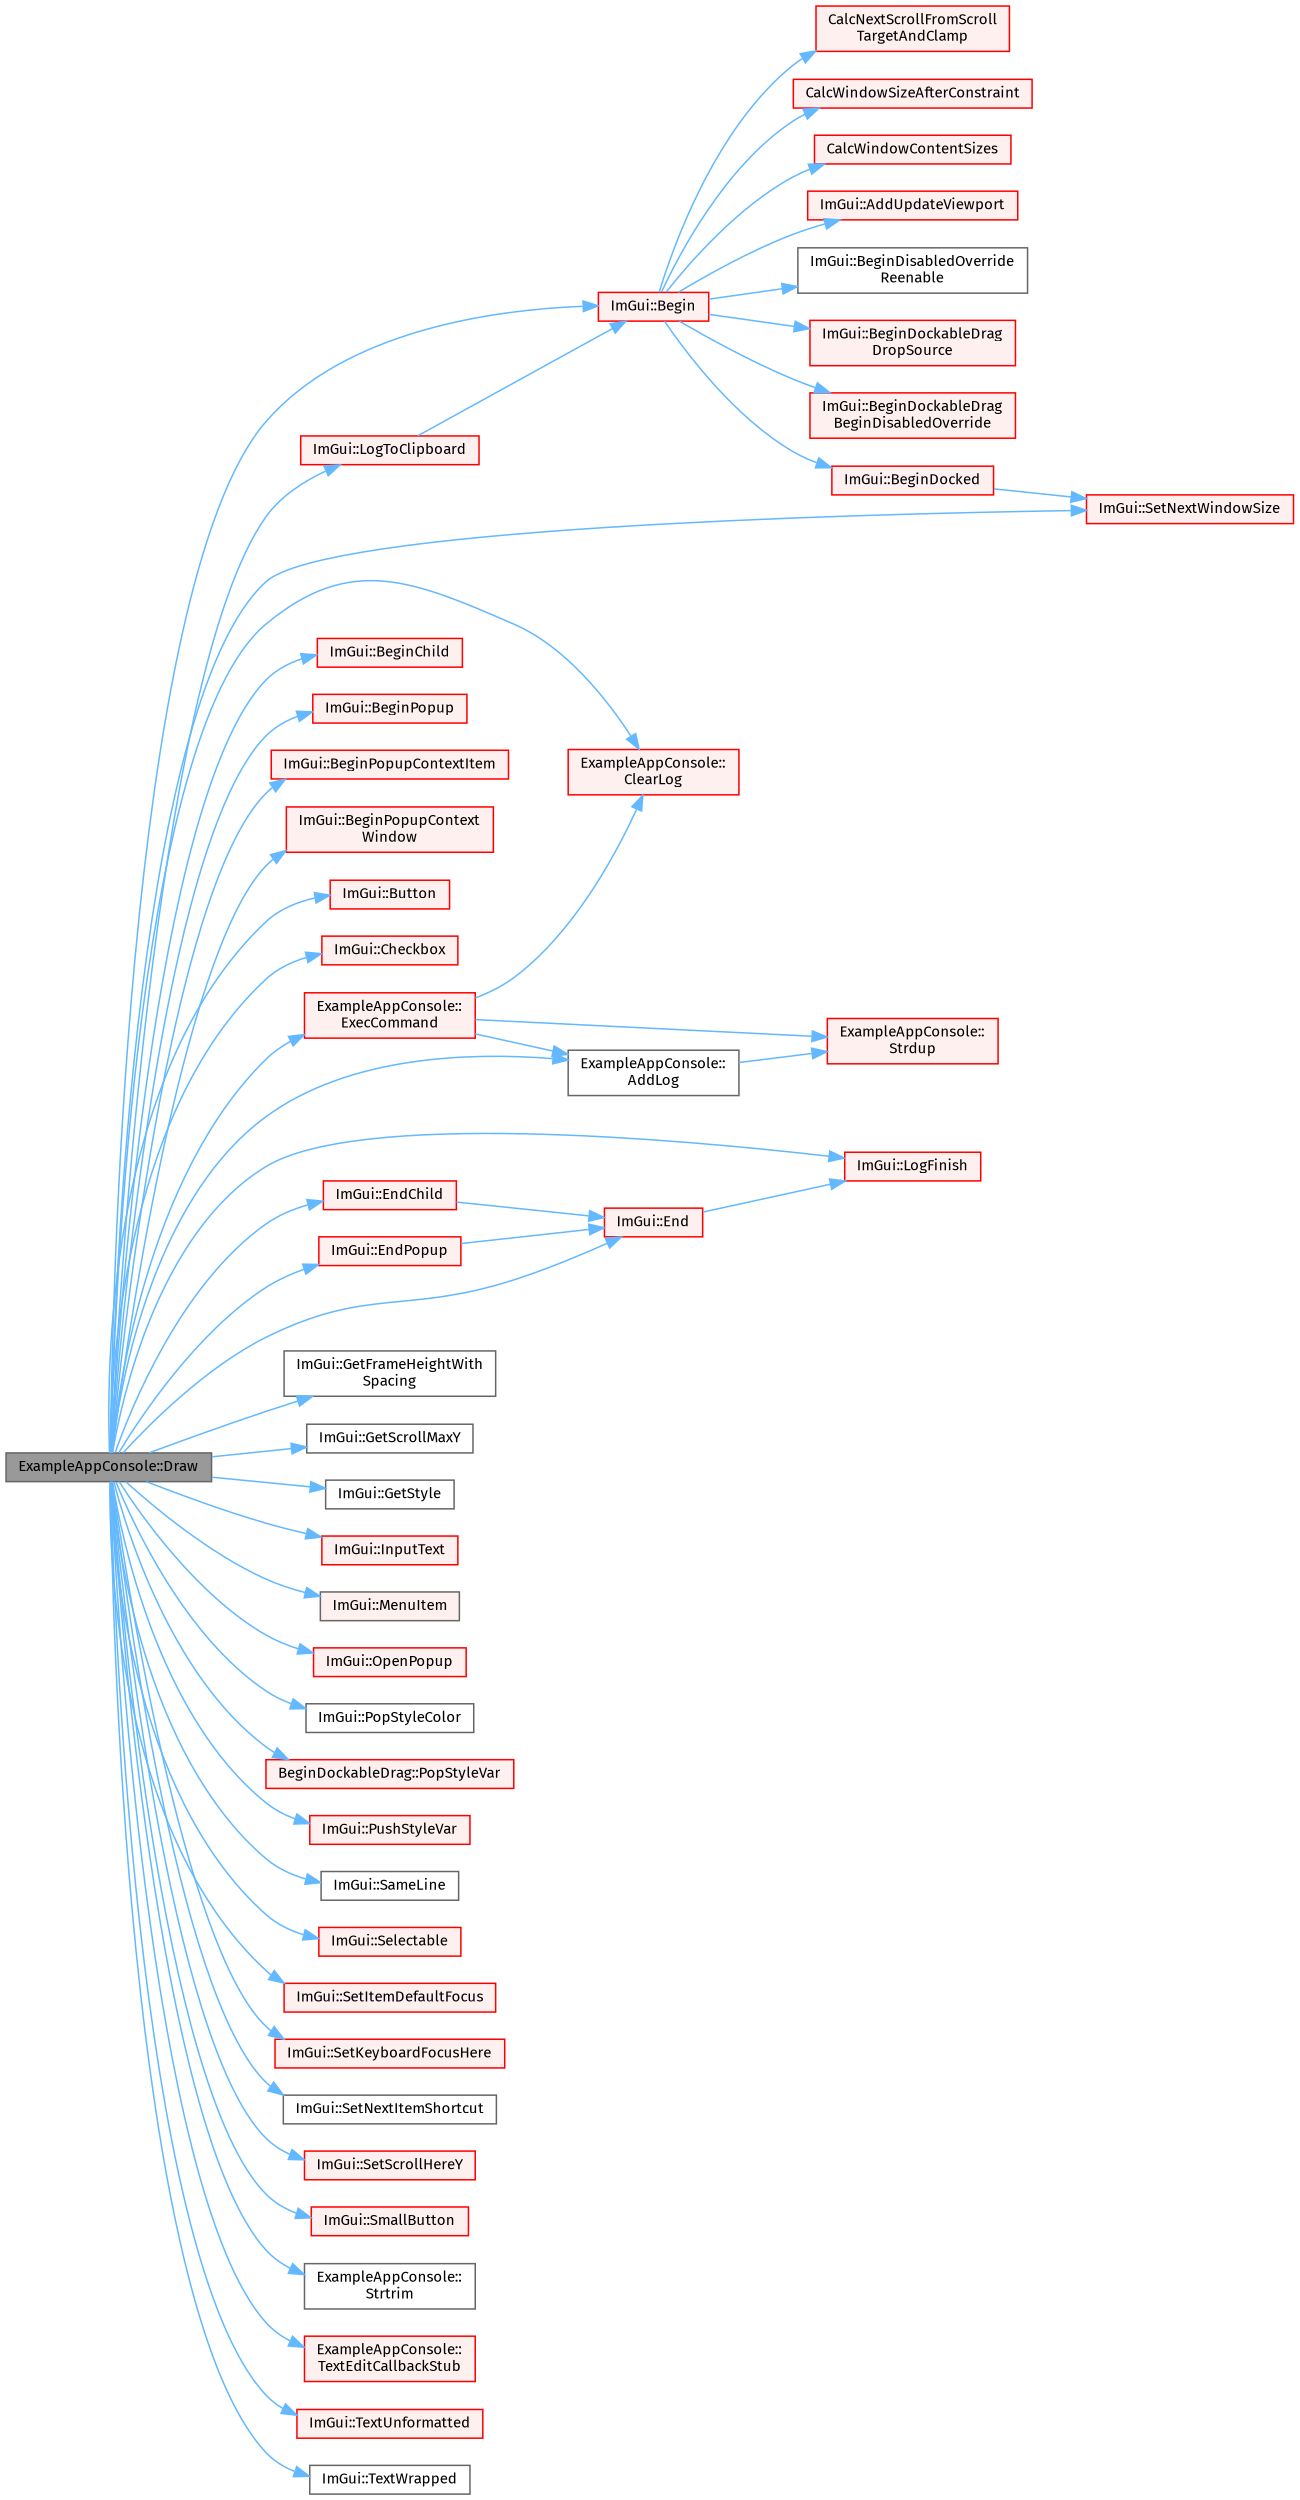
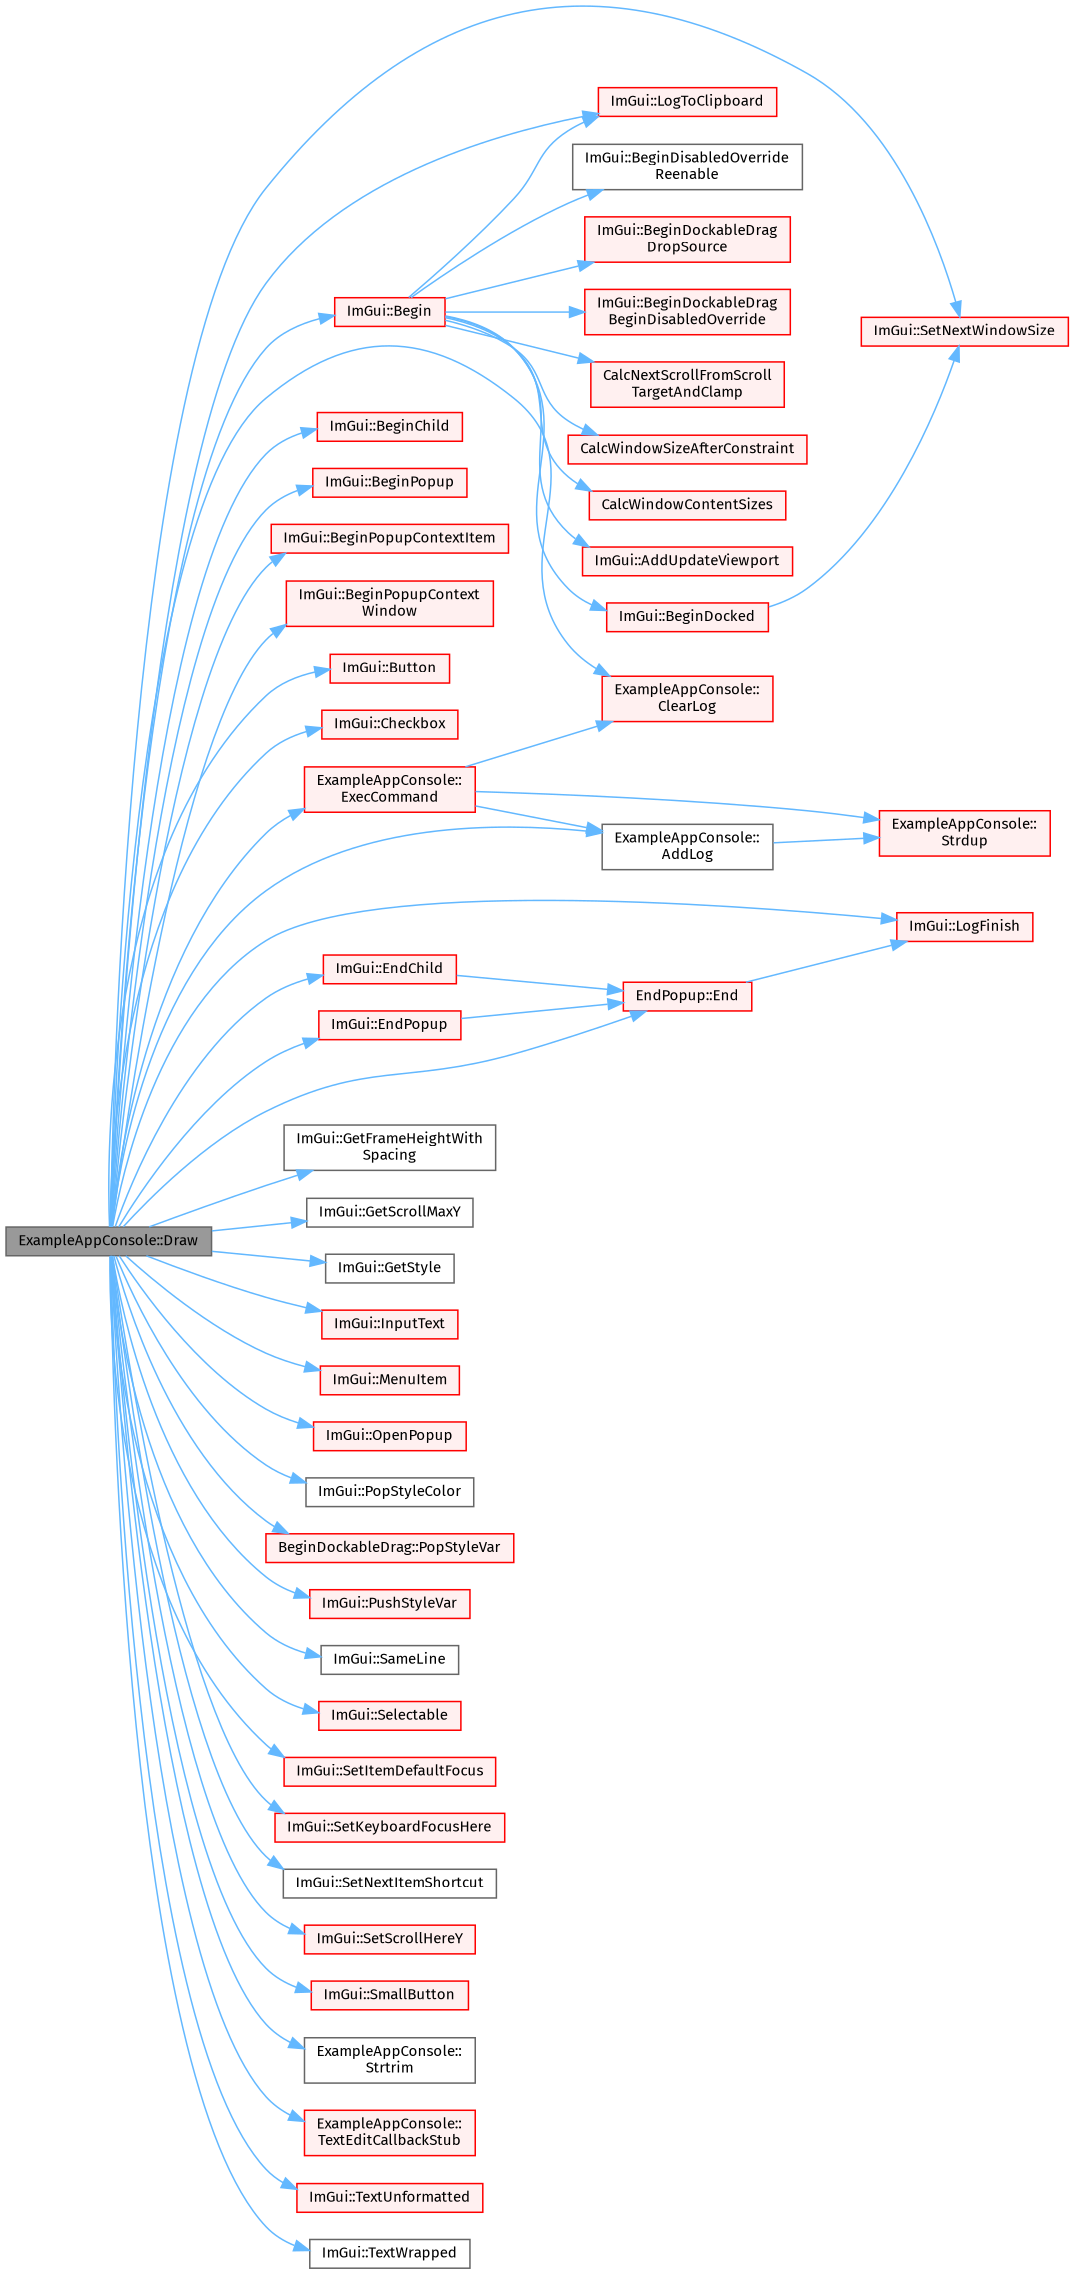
edge "ImGui::LogToClipboard" -> "ImGui::Begin": reversed
node "ImGui::End": label "ImGui::End" -> "EndPopup::End"
node "ImGui::MenuItem": color grey40 -> red
